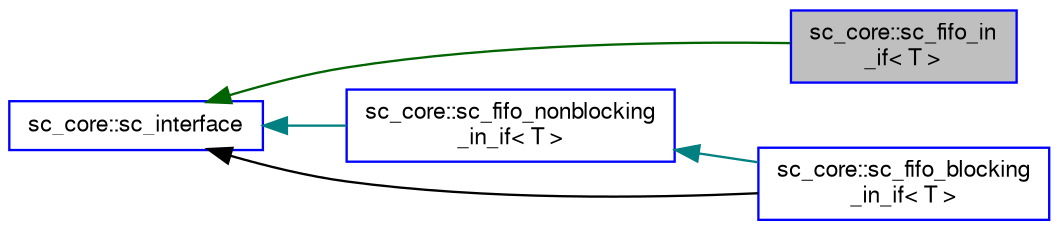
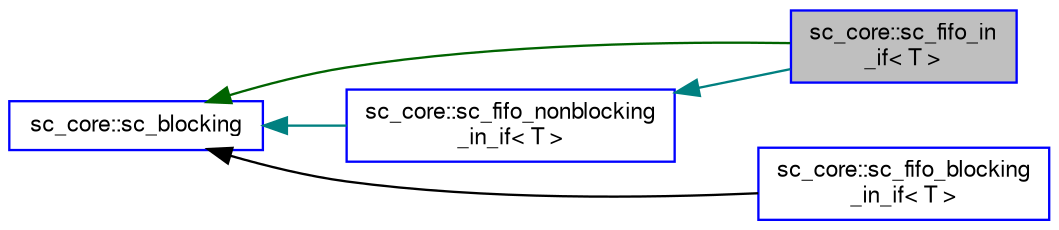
node "sc_core::sc_interface": label "sc_core::sc_interface" -> "sc_core::sc_blocking"
edge "sc_core::sc_fifo_blocking _in_if< T >" -> "sc_core::sc_fifo_nonblocking _in_if< T >": now "sc_core::sc_fifo_in _if< T >" -> "sc_core::sc_fifo_nonblocking _in_if< T >"
